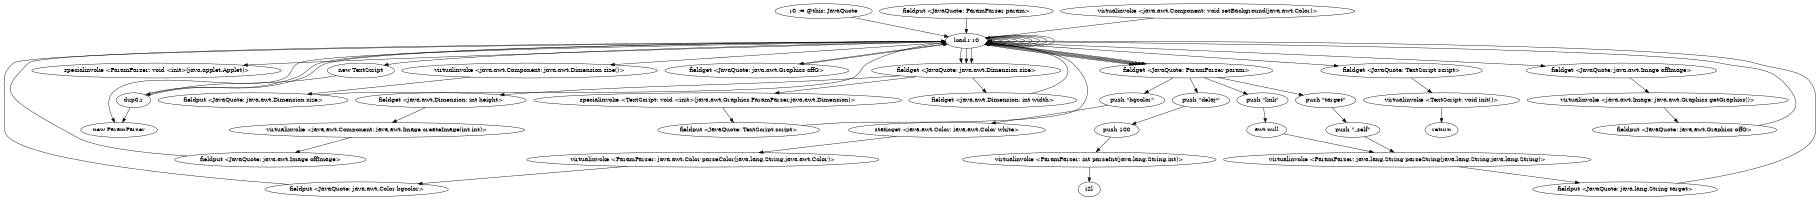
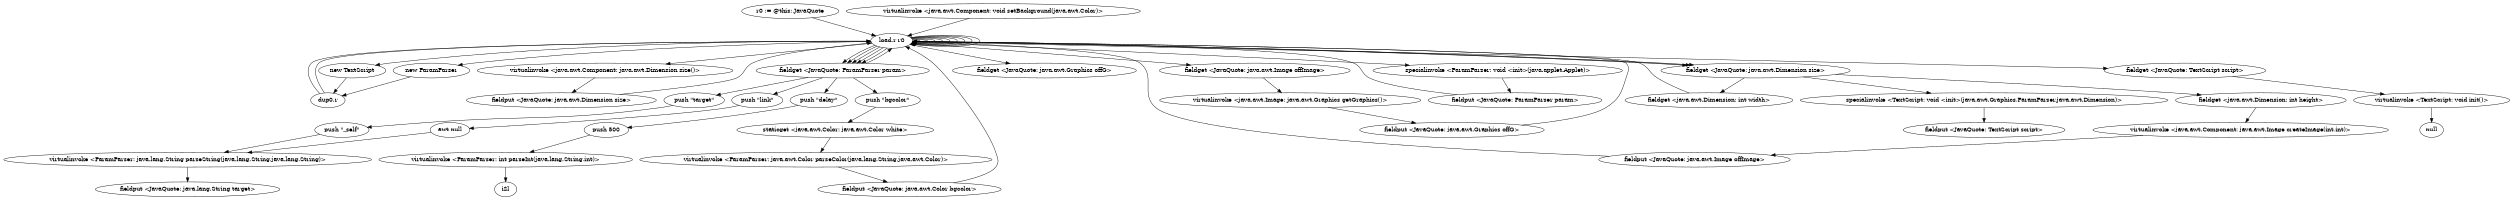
edge "fieldput <JavaQuote: java.lang.String target>" -> "load.r r0": removed
edge "fieldget <JavaQuote: java.awt.Graphics offG>" -> "load.r r0": removed
edge "specialinvoke <ParamParser: void <init>(java.applet.Applet)>" -> "fieldput <JavaQuote: ParamParser param>": added
edge "dup0.r" -> "new ParamParser": reversed
edge "fieldput <JavaQuote: TextScript script>" -> "load.r r0": removed
node "push 100": label "push 100" -> "push 500"
node "return": label "return" -> "null"
